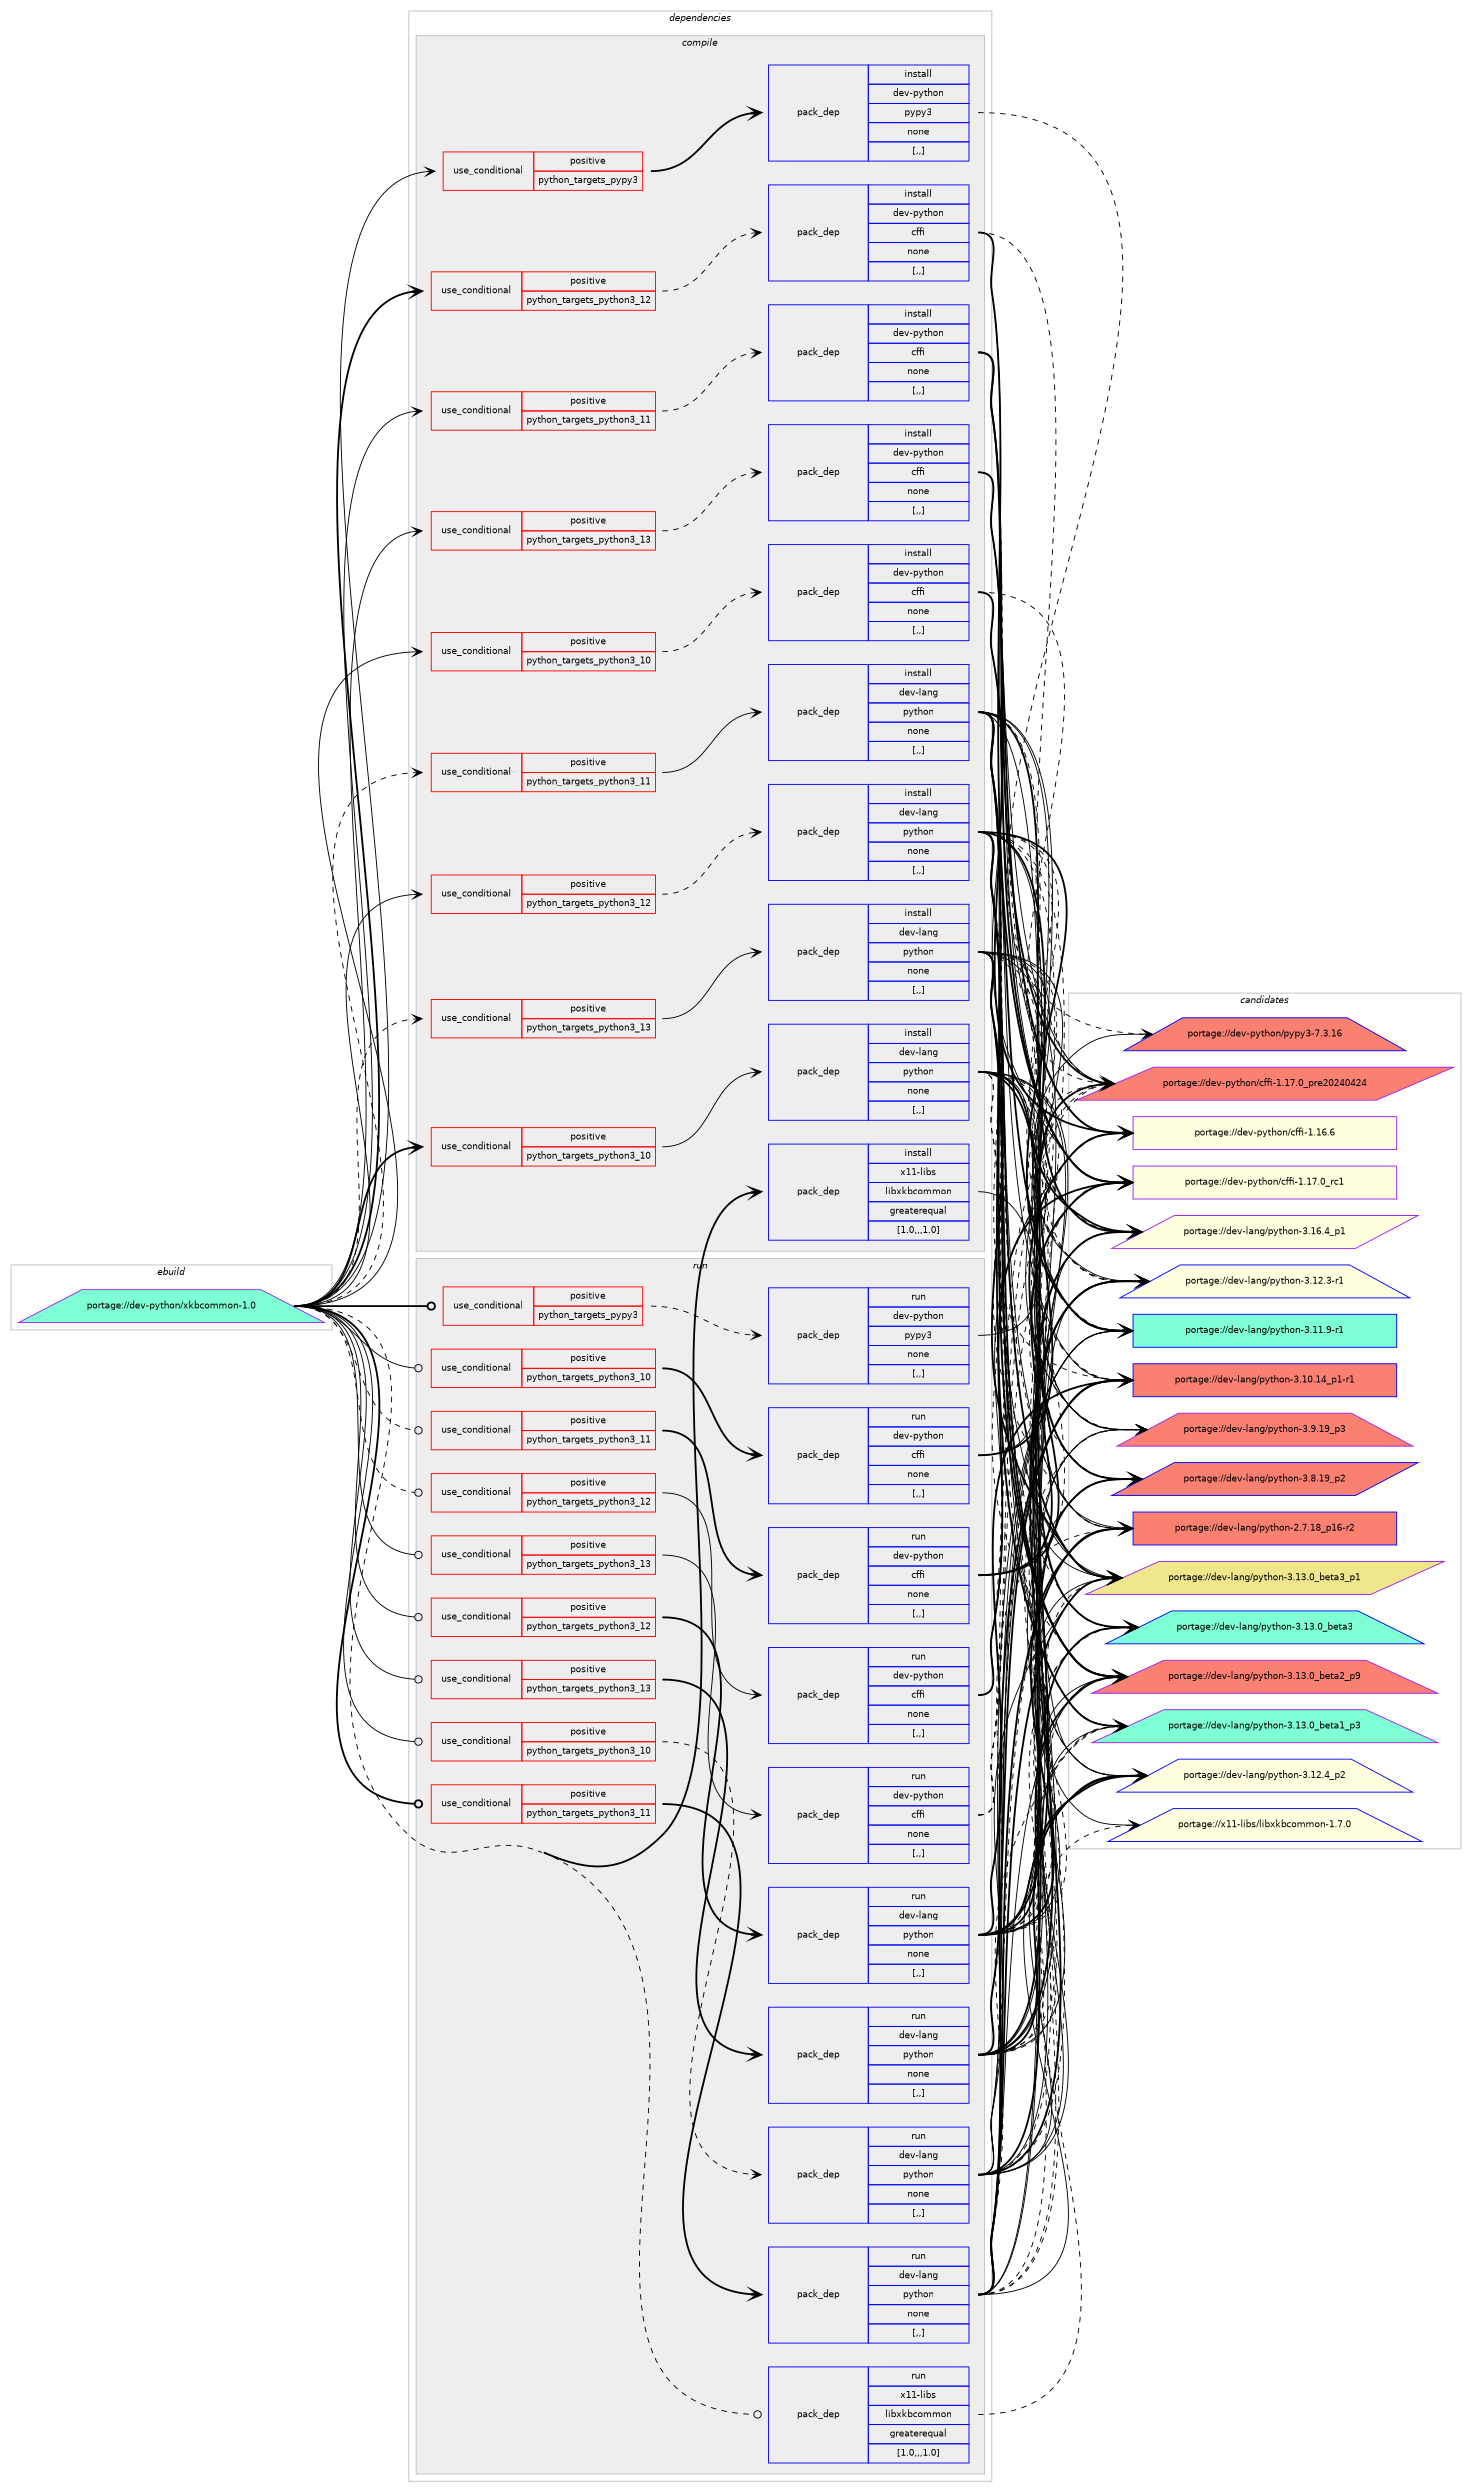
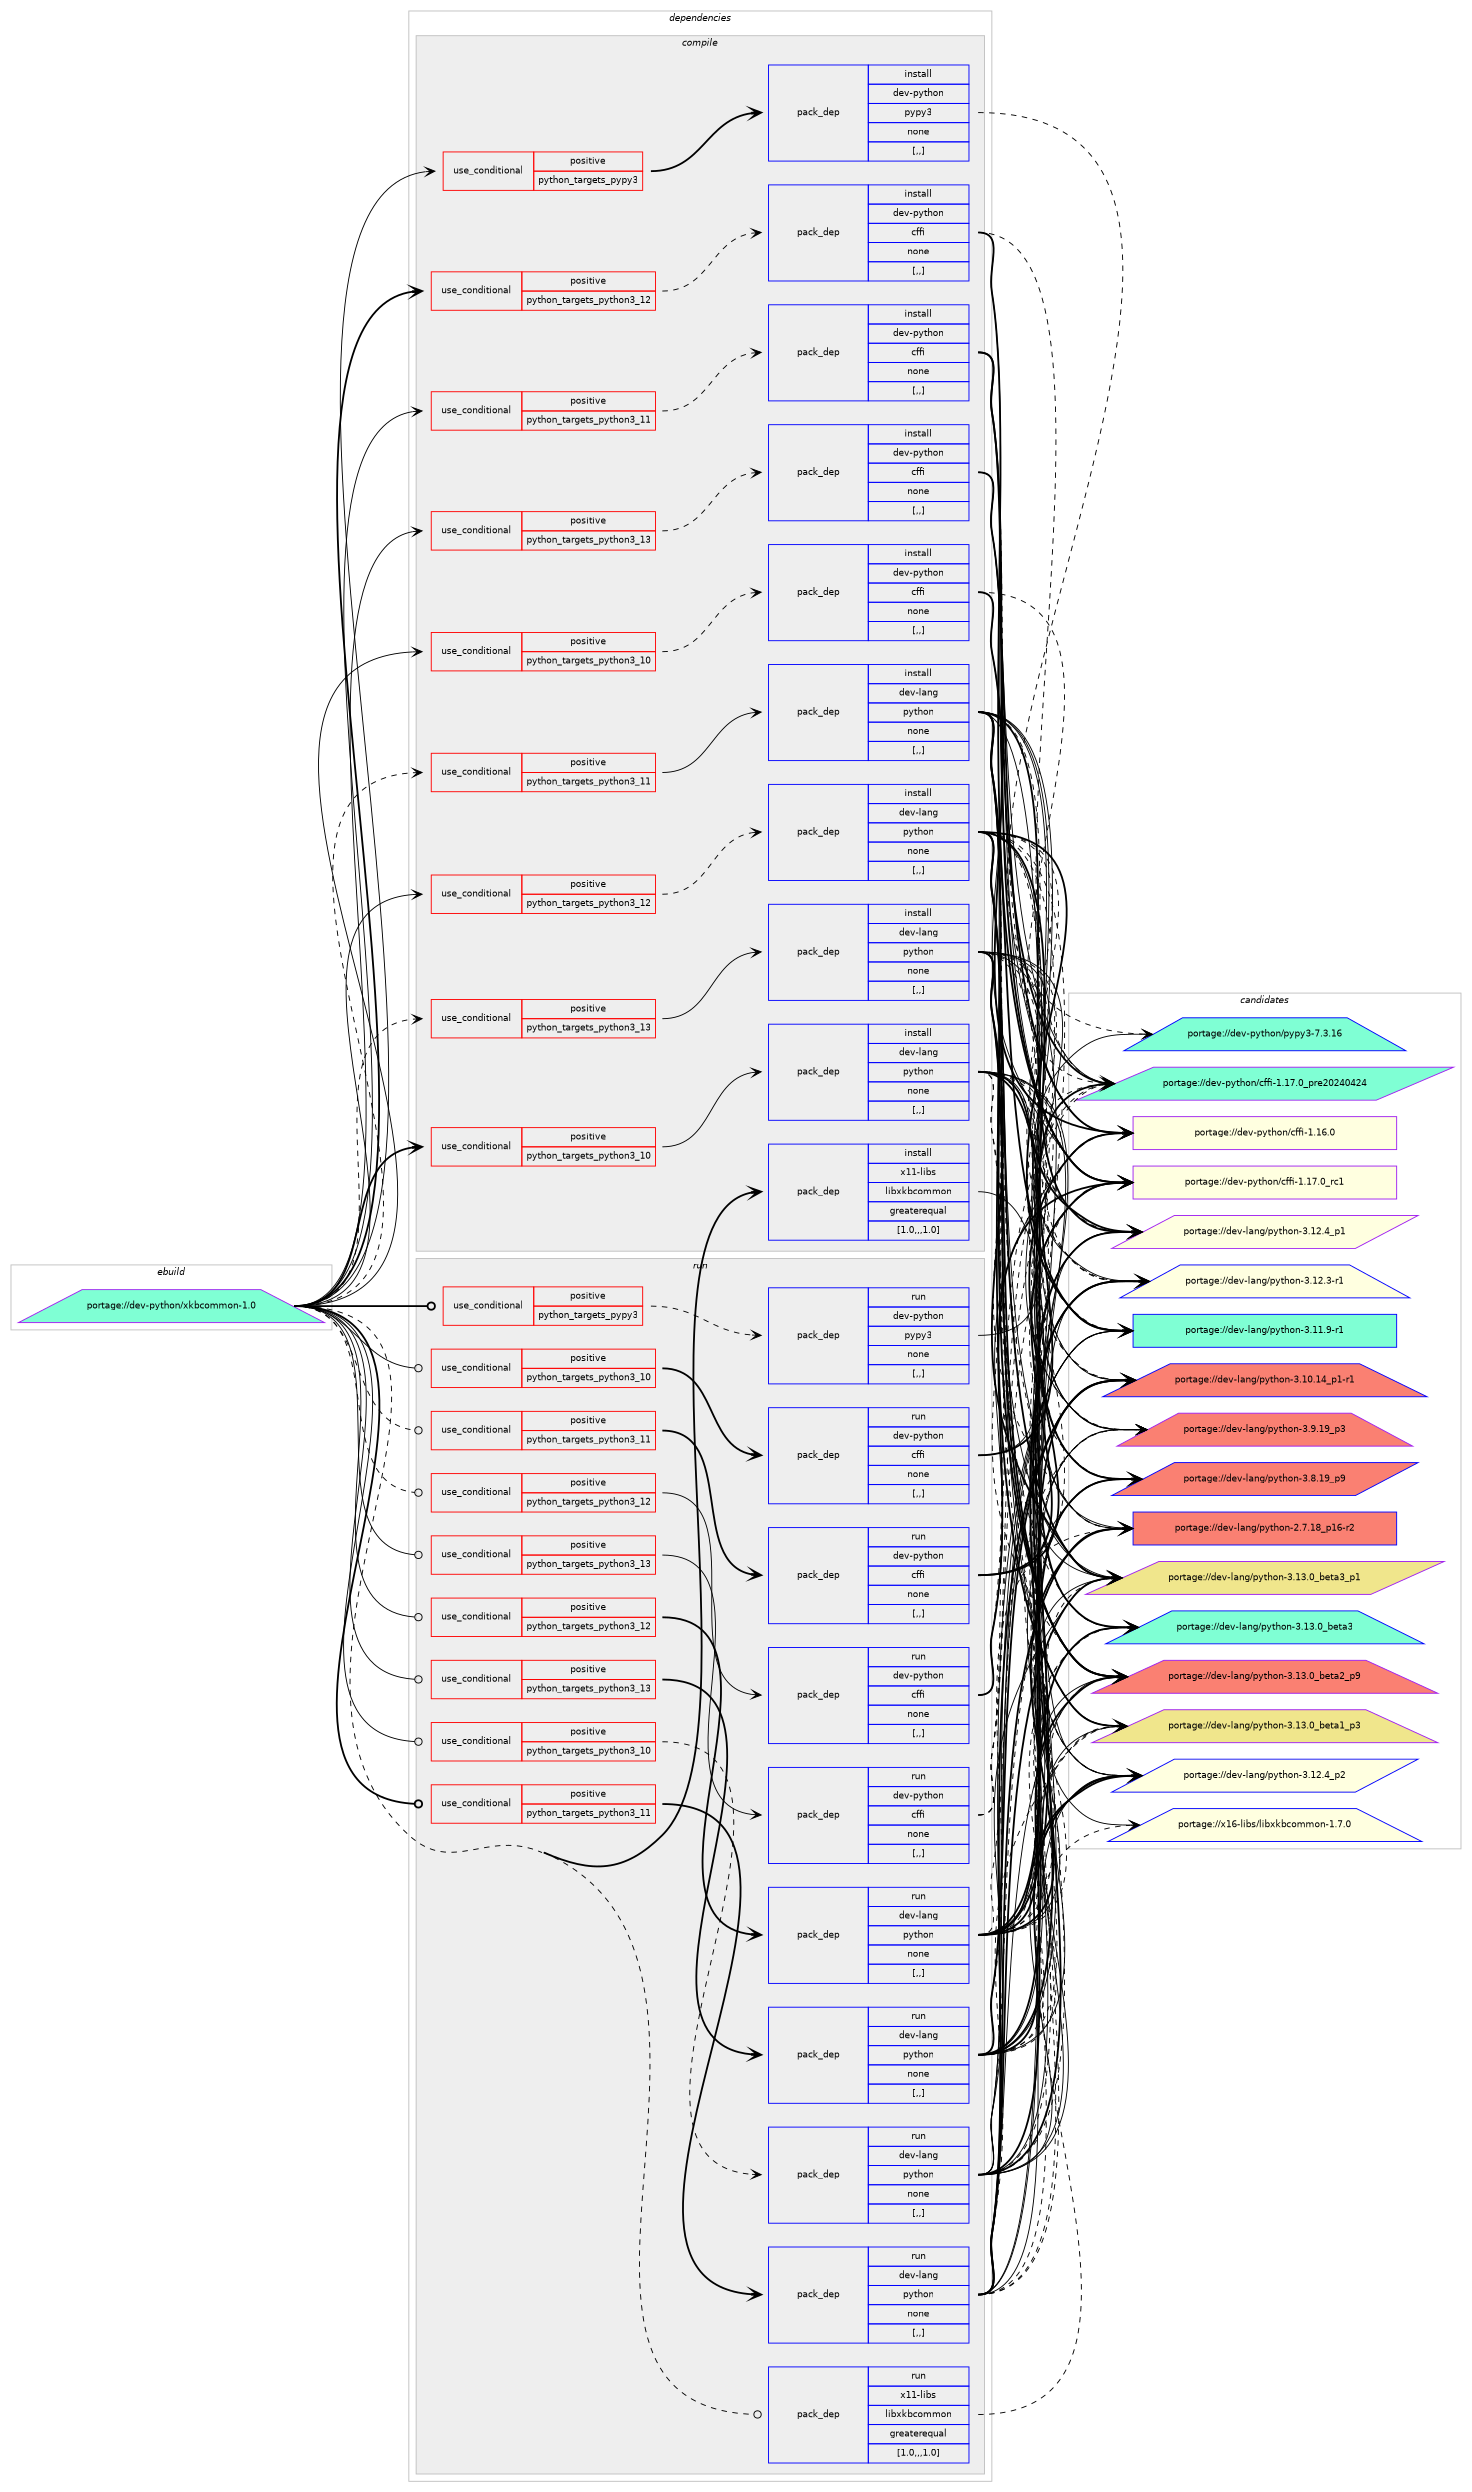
node "portage://dev-python/pypy3-7.3.16": fillcolor salmon -> aquamarine
node "portage://dev-python/cffi-1.17.0_pre20240424": fillcolor salmon -> aquamarine
node "portage://dev-python/cffi-1.16.6": label "portage://dev-python/cffi-1.16.6" -> "portage://dev-python/cffi-1.16.0"
node "portage://dev-lang/python-3.16.4_p1": label "portage://dev-lang/python-3.16.4_p1" -> "portage://dev-lang/python-3.12.4_p1"
node "portage://dev-lang/python-3.10.14_p1-r1": shape box -> trapezium
node "portage://dev-lang/python-3.8.19_p2": label "portage://dev-lang/python-3.8.19_p2" -> "portage://dev-lang/python-3.8.19_p9"
node "portage://dev-lang/python-3.13.0_beta1_p3": fillcolor aquamarine -> khaki
node "portage://dev-lang/python-3.12.4_p2": shape trapezium -> parallelogram
node "portage://x11-libs/libxkbcommon-1.7.0": label "portage://x11-libs/libxkbcommon-1.7.0" -> "portage://x16-libs/libxkbcommon-1.7.0"
